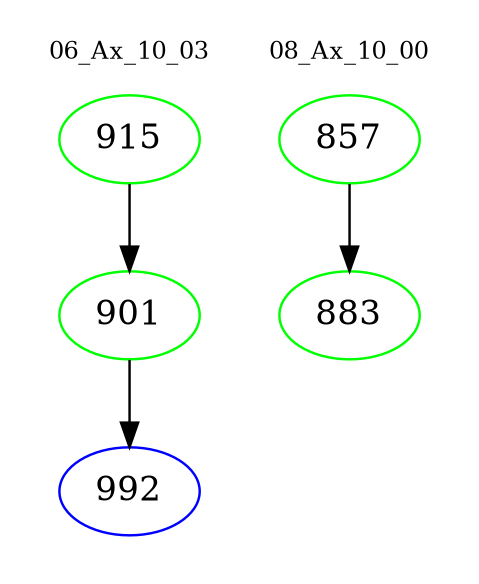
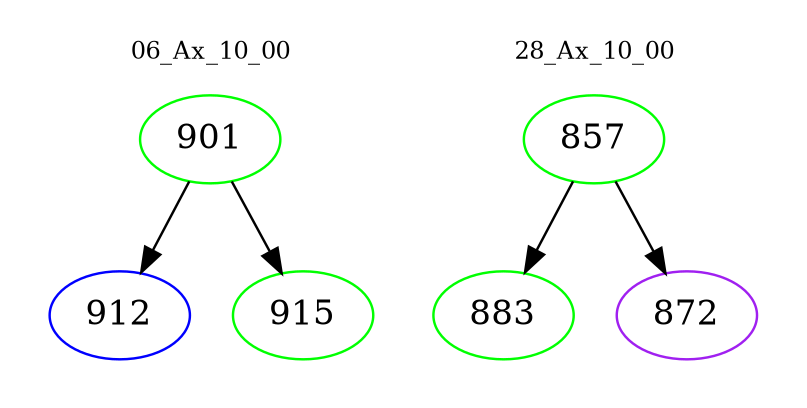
cluster "06_Ax_10_03": label "06_Ax_10_03" -> "06_Ax_10_00"
cluster "08_Ax_10_00": label "08_Ax_10_00" -> "28_Ax_10_00"
edge "915" -> "901": reversed
node "872": added
node "992": label "992" -> "912"
